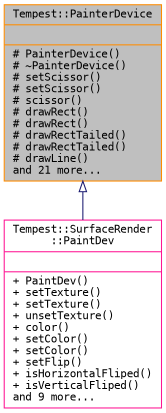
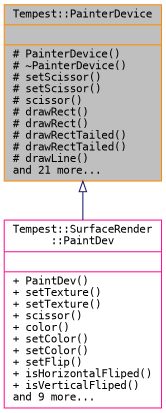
node "Tempest::SurfaceRender": text "+ unsetTexture()" -> "+ scissor()"
